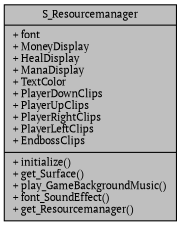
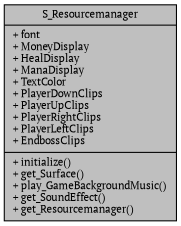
node "S_Resourcemanager": text "+ font_SoundEffect()" -> "+ get_SoundEffect()"
